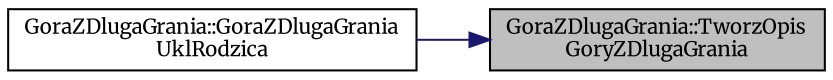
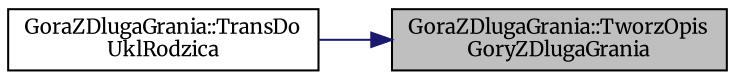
node "GoraZDlugaGrania::GoraZDlugaGrania UklRodzica": label "GoraZDlugaGrania::GoraZDlugaGrania UklRodzica" -> "GoraZDlugaGrania::TransDo UklRodzica"
